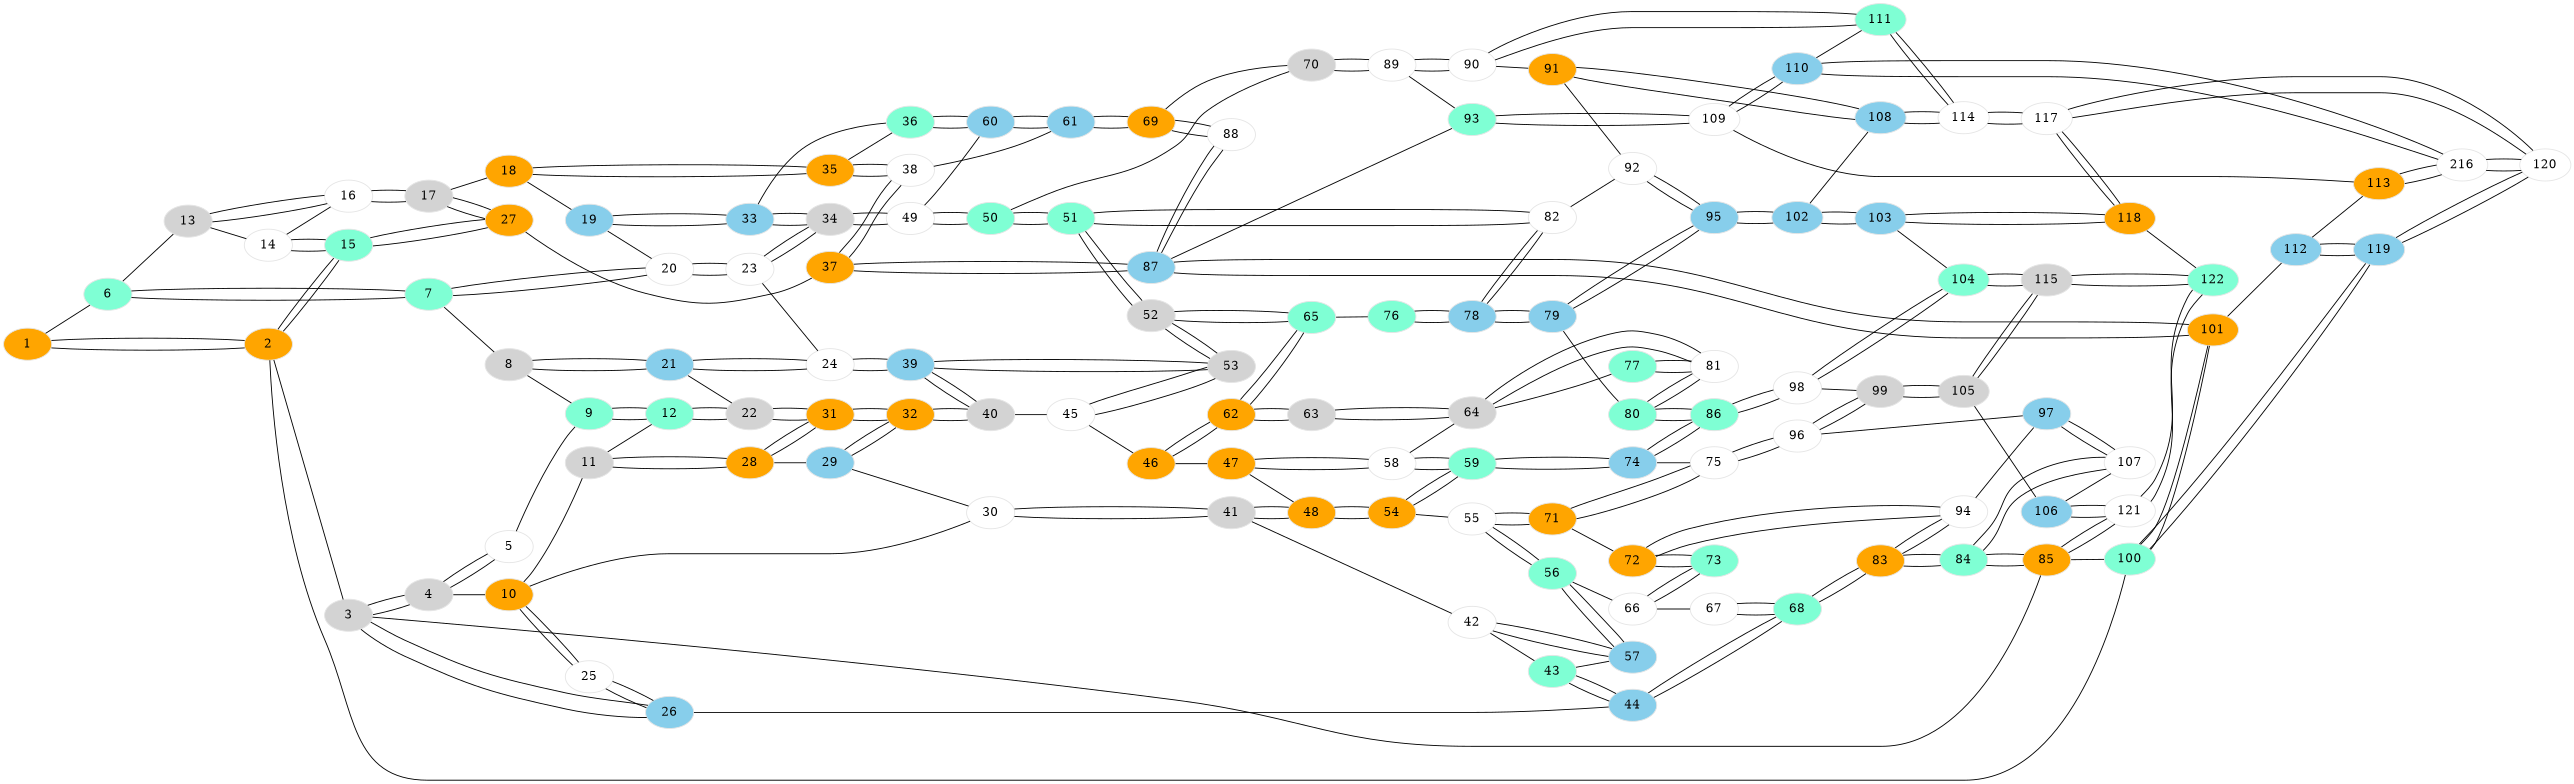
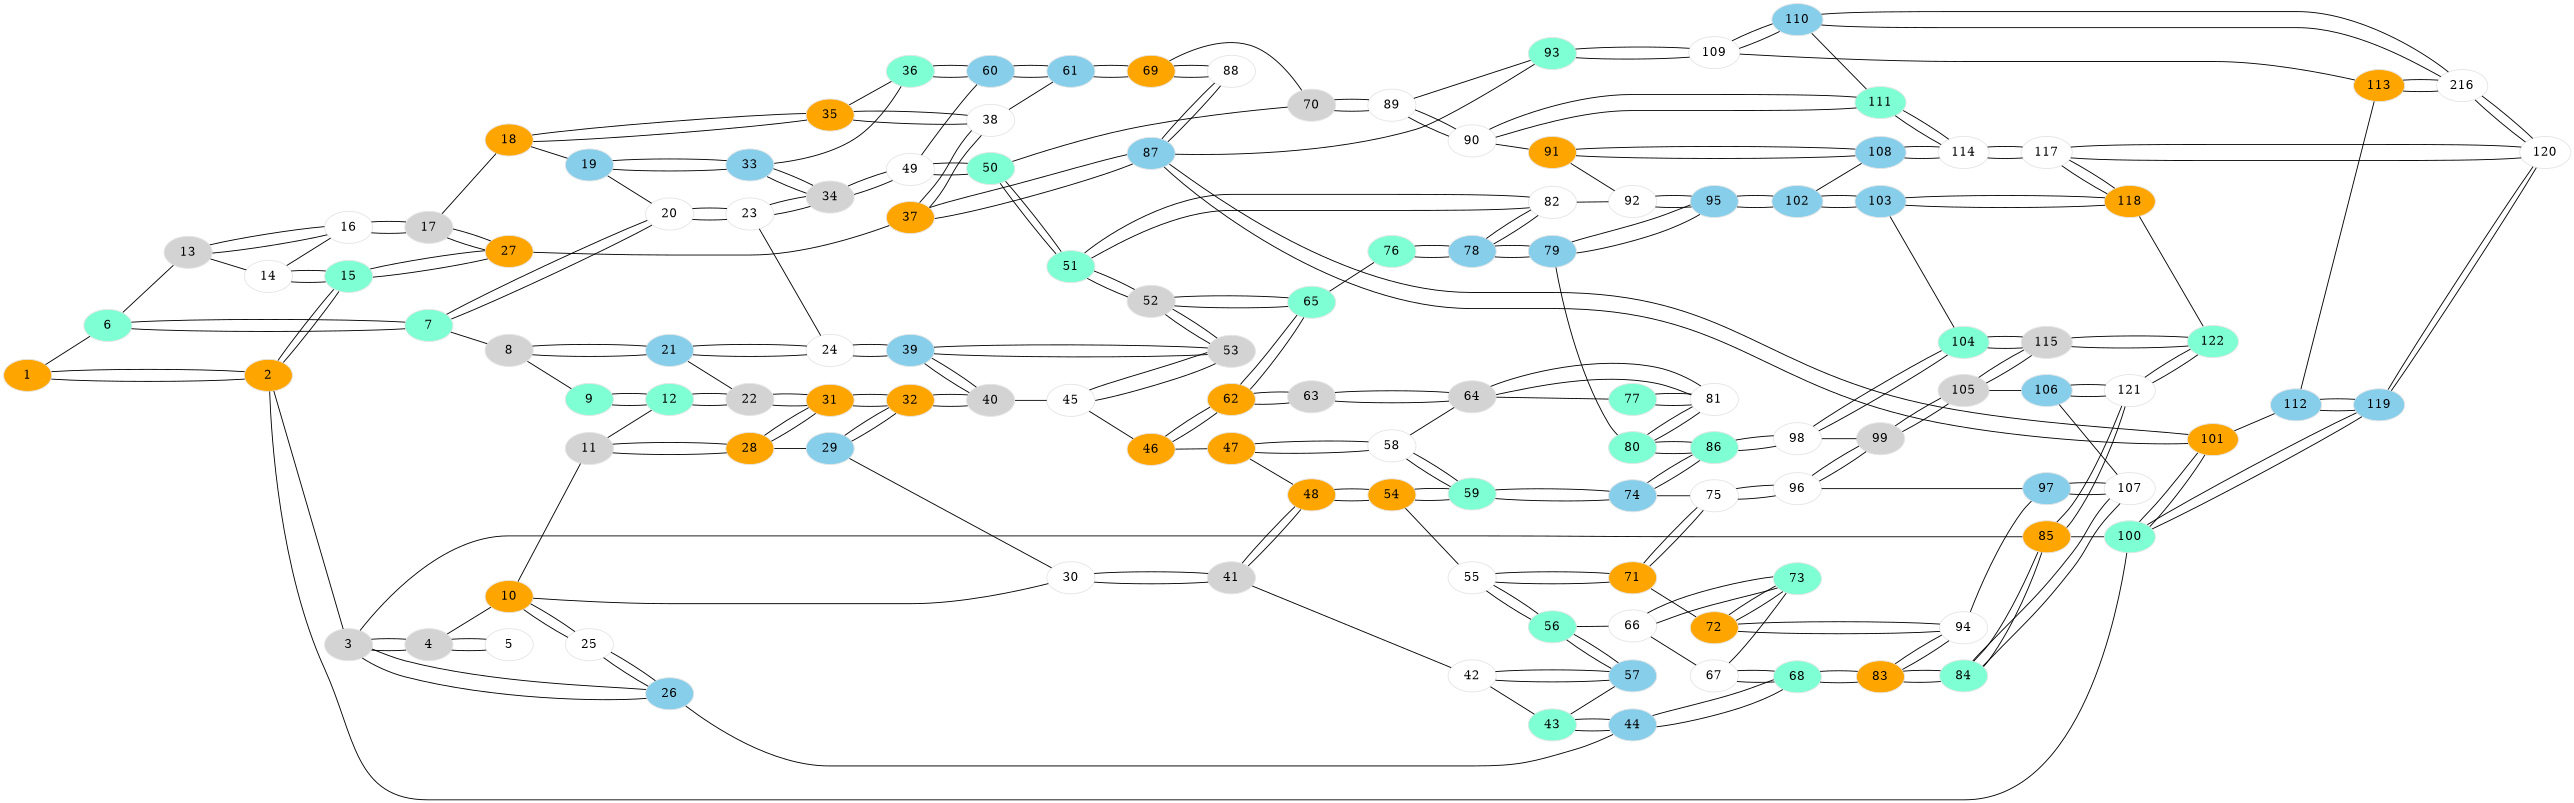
edge "9" -- "5": removed
edge "73" -- "67": added
